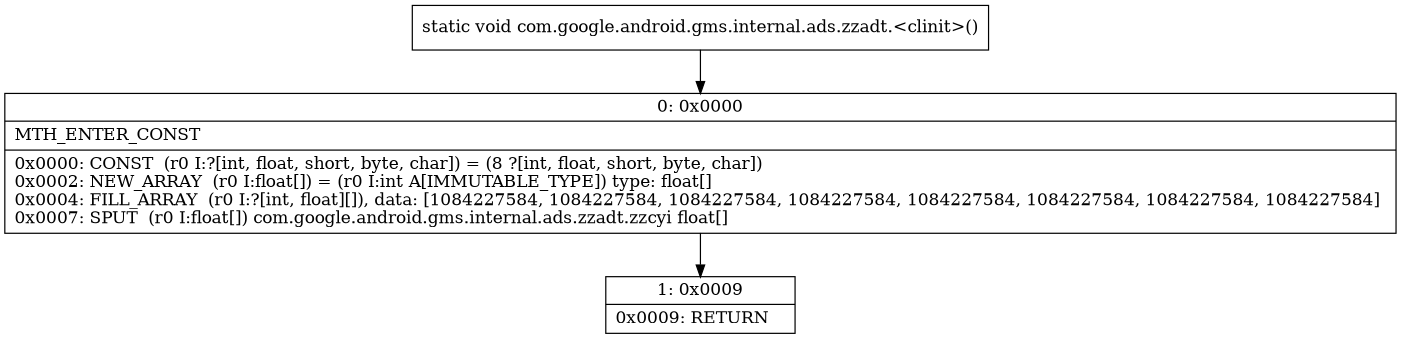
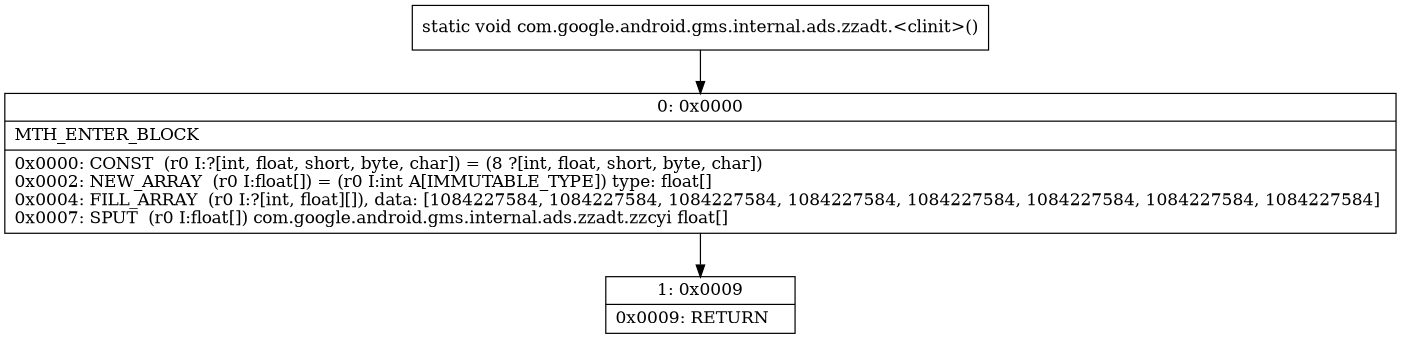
node "0: 0x0000": text "MTH_ENTER_CONST" -> "MTH_ENTER_BLOCK"
